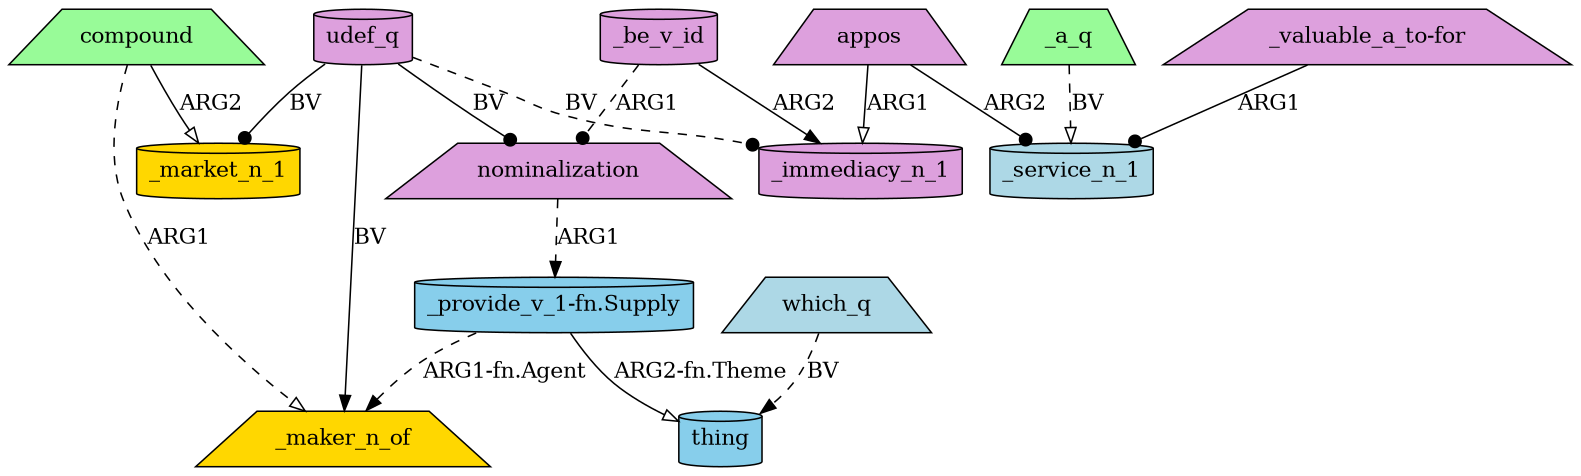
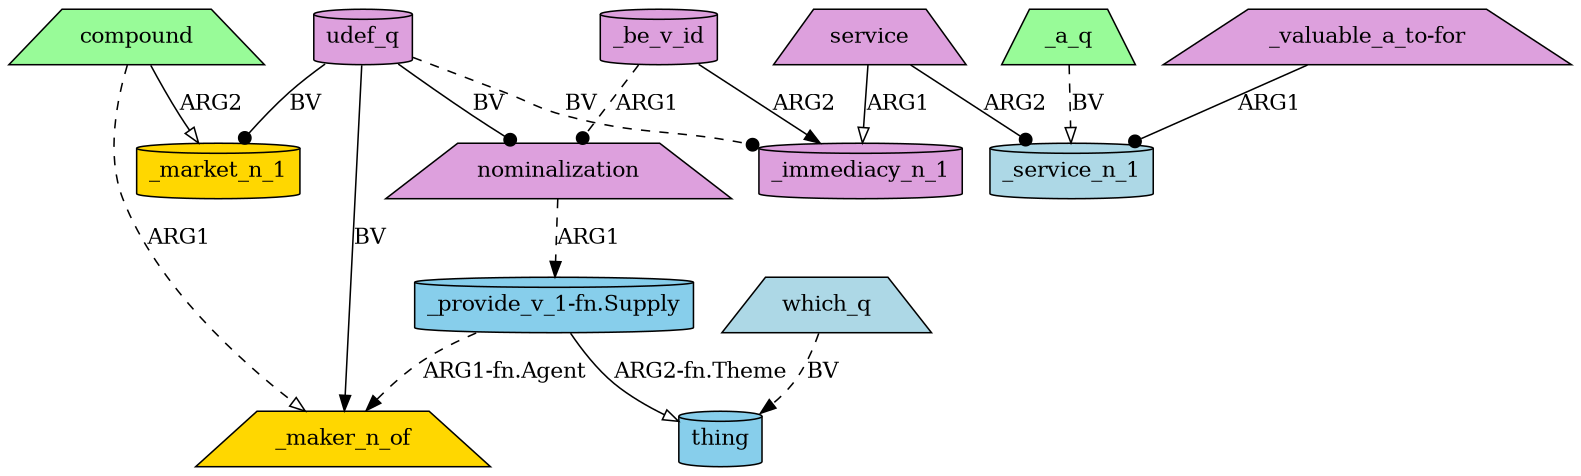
node "appos": label "appos" -> "service"
